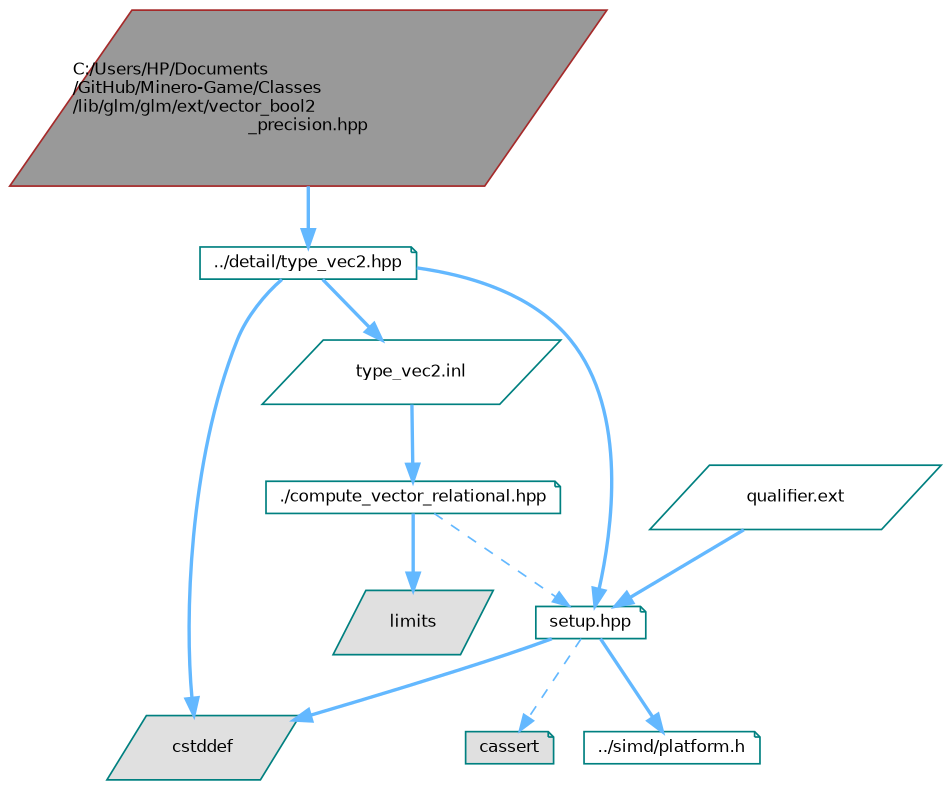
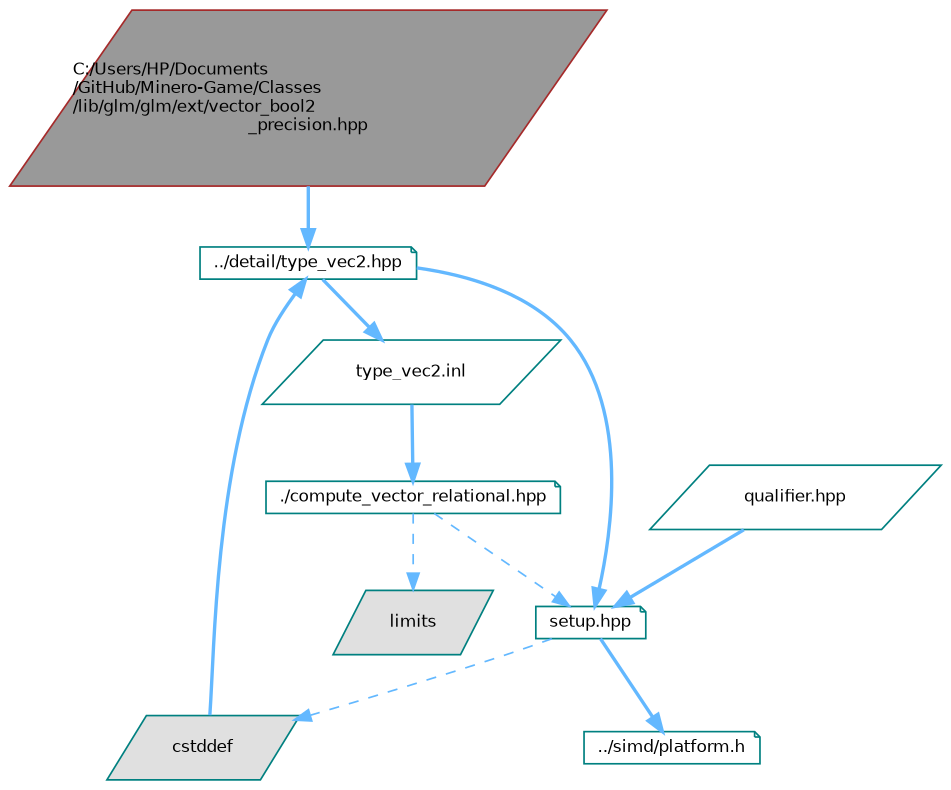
edge "../detail/type_vec2.hpp" -> "cstddef": reversed
node "qualifier.ext": label "qualifier.ext" -> "qualifier.hpp"
edge "./compute_vector_relational.hpp" -> "limits": style bold -> dashed
edge "setup.hpp" -> "cstddef": style bold -> dashed
node "cassert": removed
